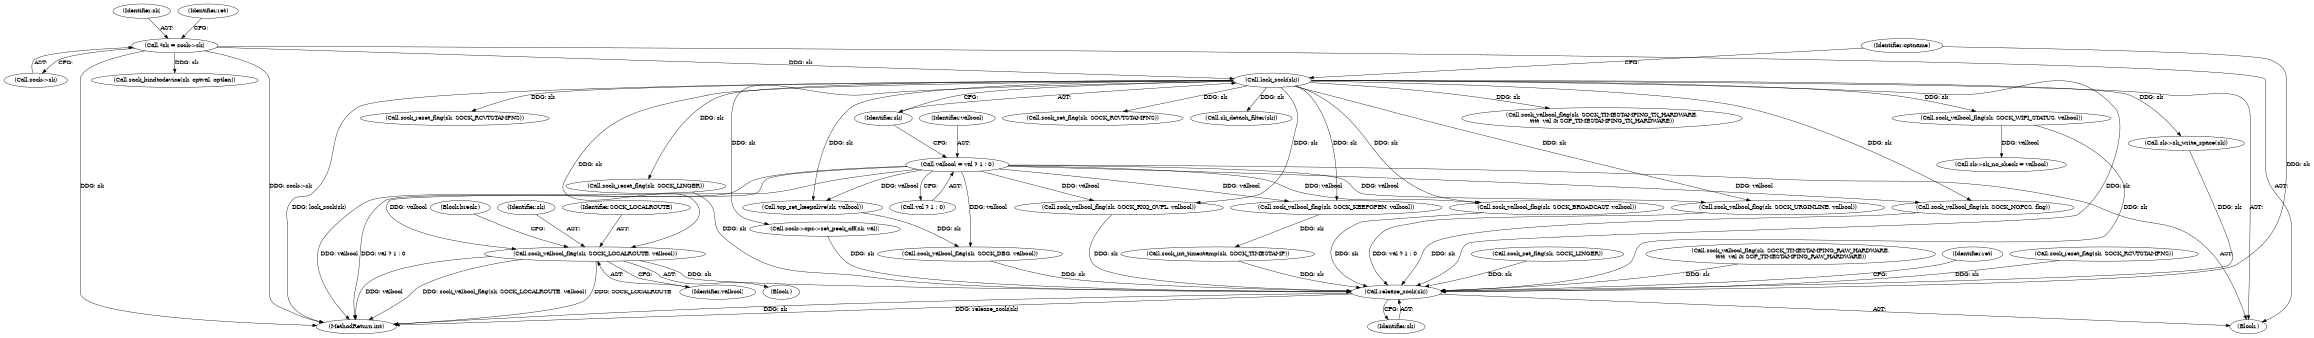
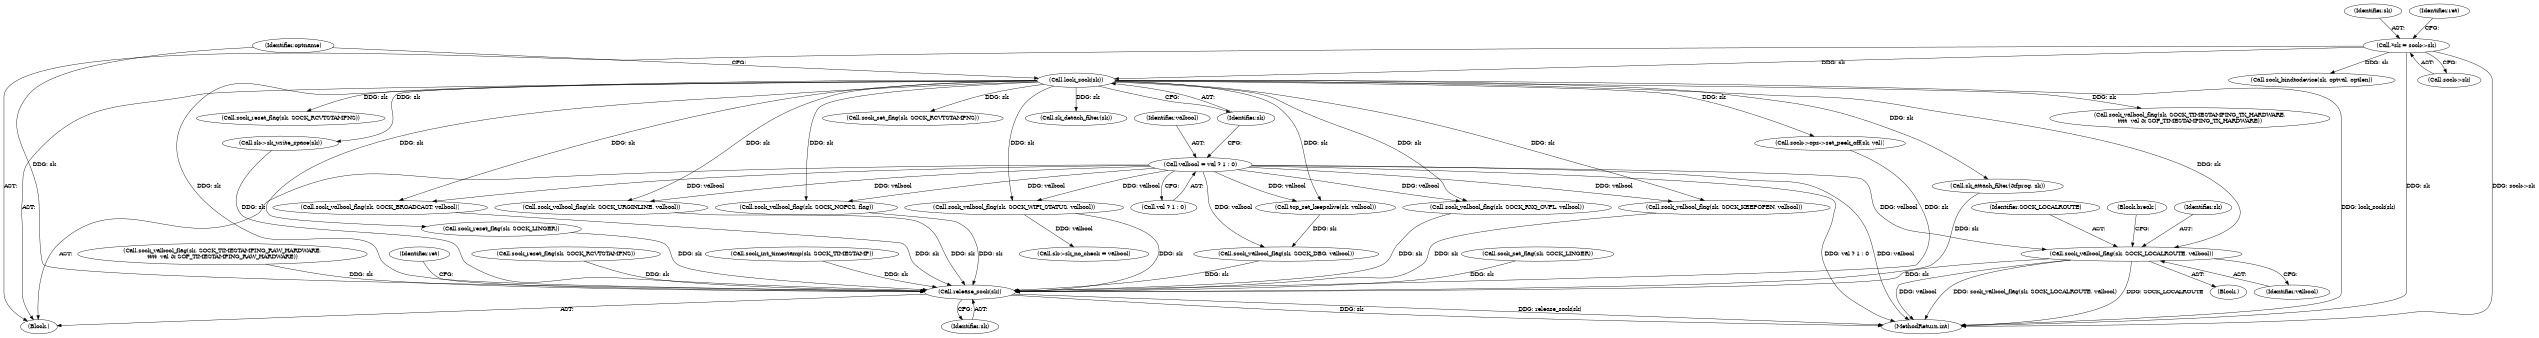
edge "(Call,valbool = val ? 1 : 0)" -> "(Call,sock_valbool_flag(sk, SOCK_WIFI_STATUS, valbool))": added, label "DDG: valbool"
node "(Call,sk_attach_filter(&fprog, sk))": added
edge "(Call,sock_valbool_flag(sk, SOCK_KEEPOPEN, valbool))" -> "(Call,sock_int_timestamp(sk, SOCK_TIMESTAMP))": now "(Call,sock_valbool_flag(sk, SOCK_KEEPOPEN, valbool))" -> "(Call,release_sock(sk))"
edge "(Call,sock_valbool_flag(sk, SOCK_URGINLINE, valbool))" -> "(Call,release_sock(sk))": label "DDG: val ? 1 : 0" -> "DDG: sk"
